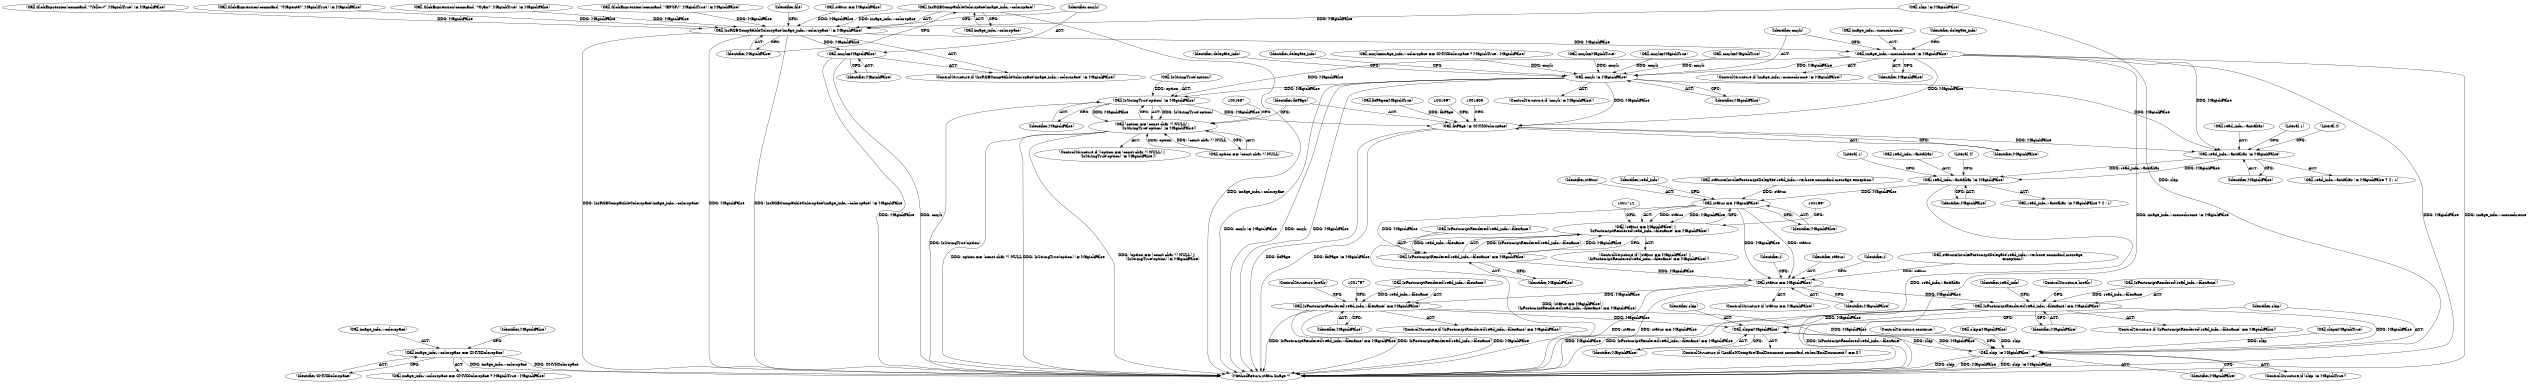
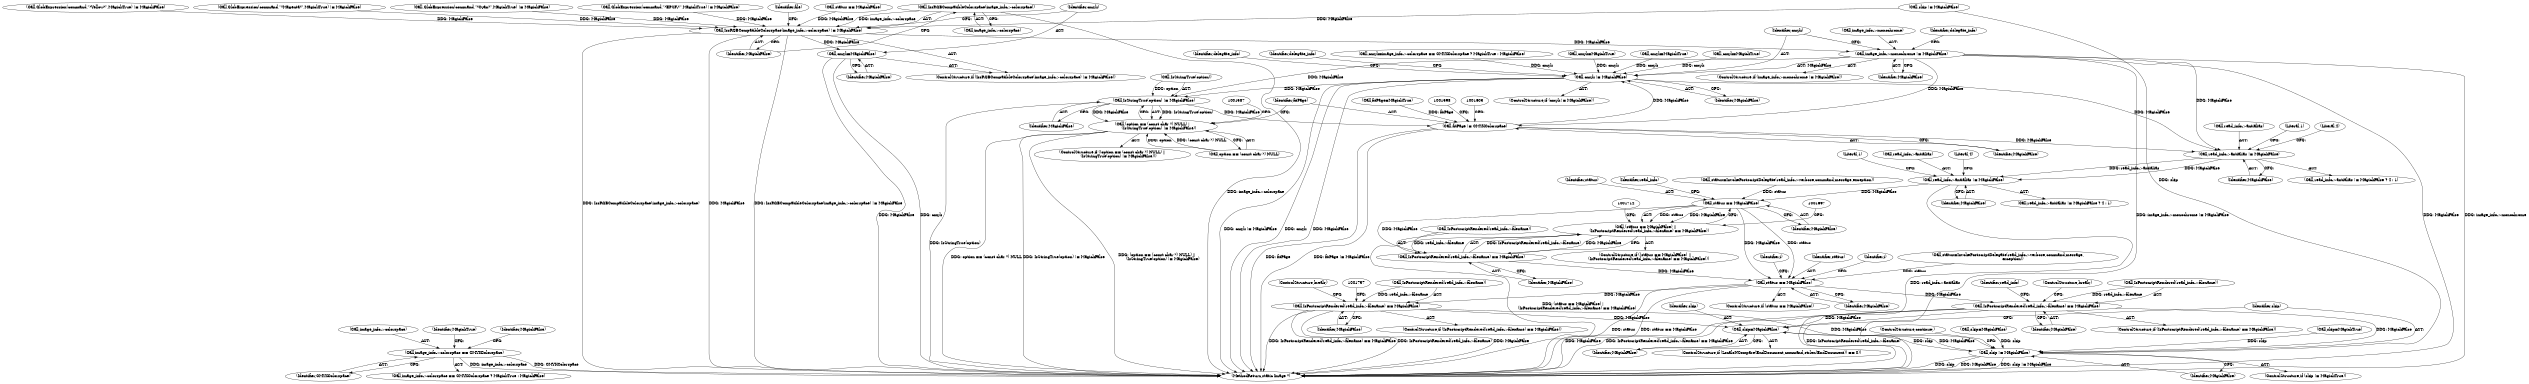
edge "(Call,image_info->monochrome != MagickFalse)" -> "(Call,cmyk != MagickFalse)": label "DDG: MagickFalse" -> "AST: MagickFalse"
node "1001597": label "1001597" -> "1001598"
edge "(Call,cmyk != MagickFalse)" -> "(Call,fitPage != CMYKColorspace)": reversed
node "(Identifier,MagickTrue)": added
